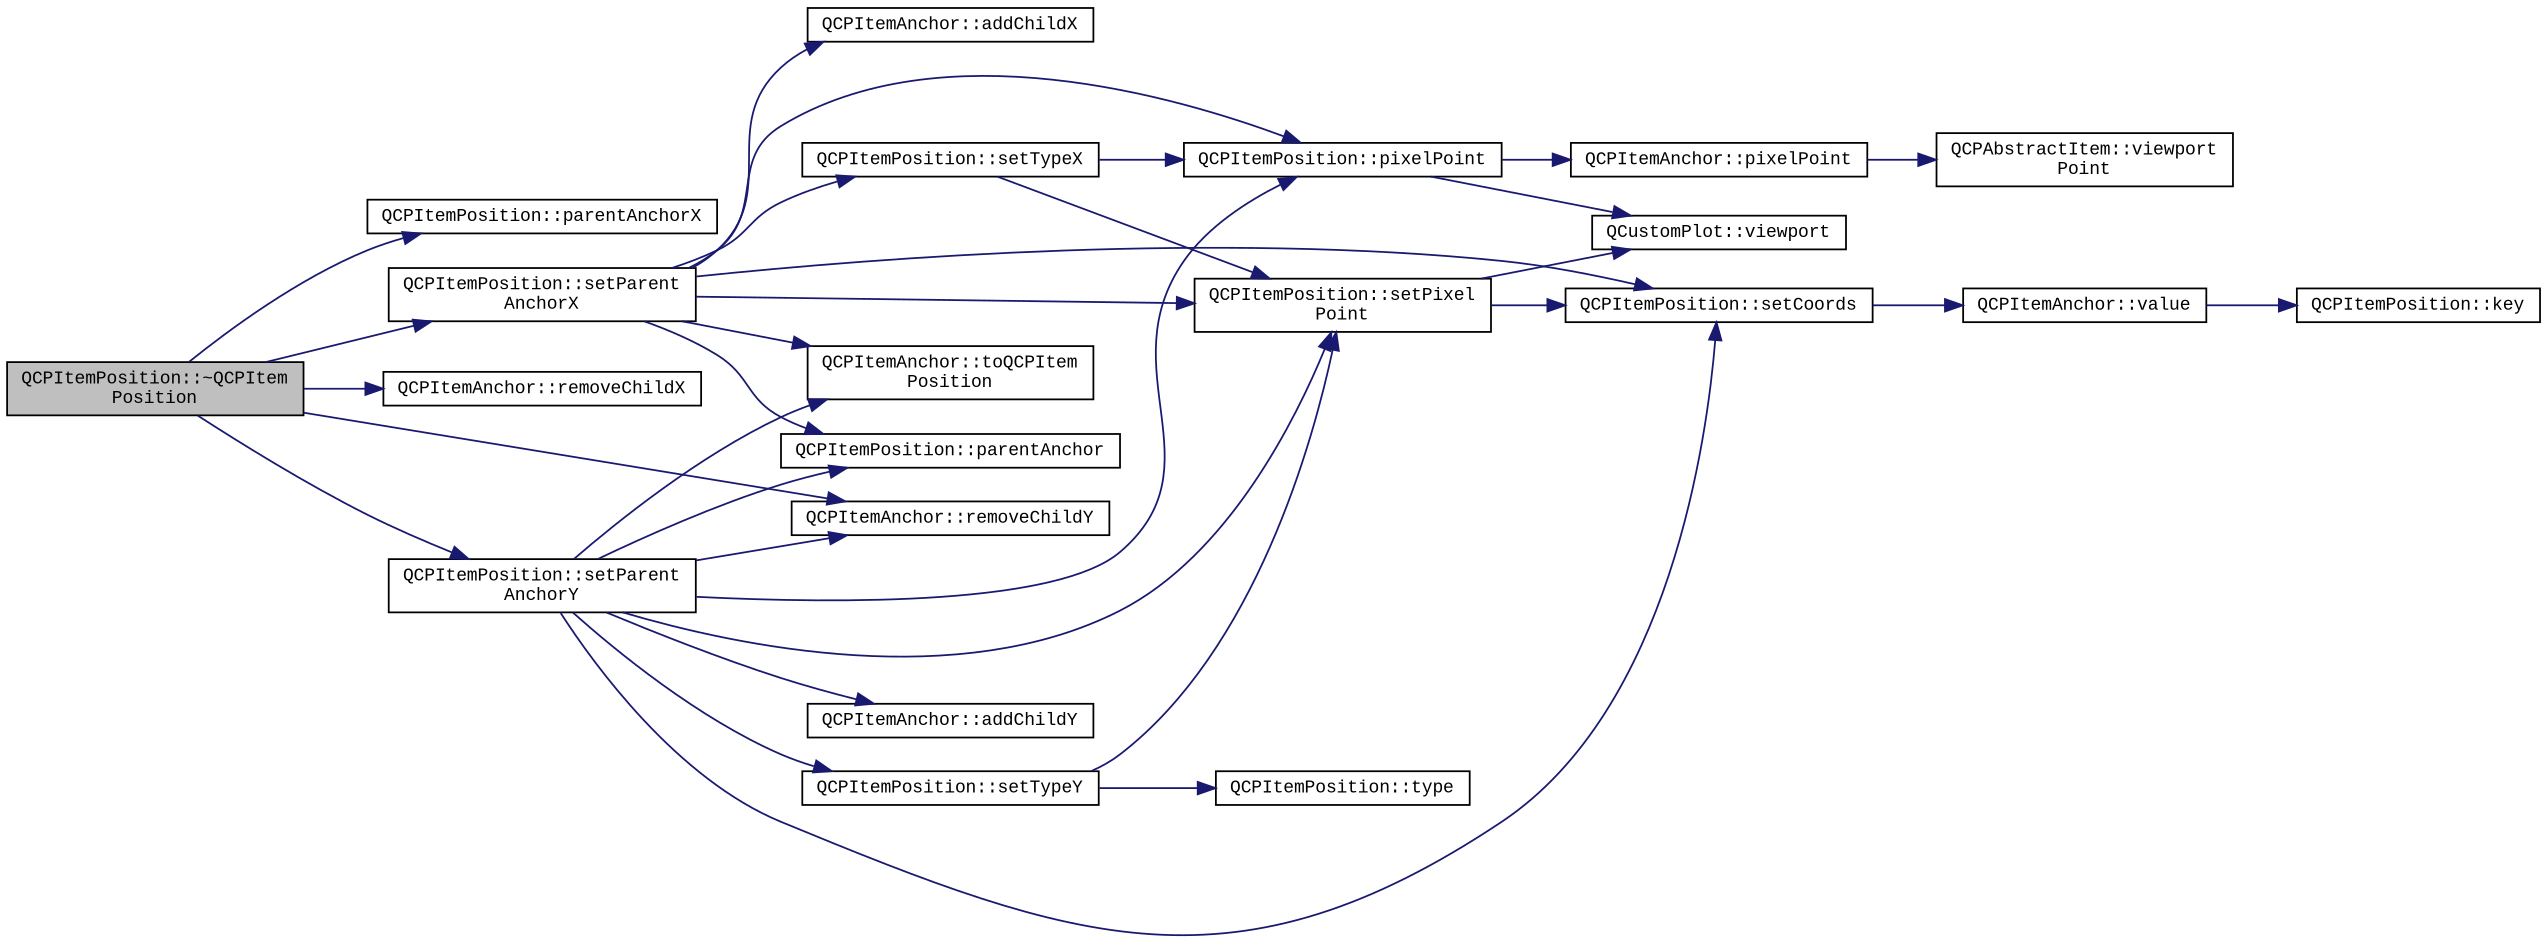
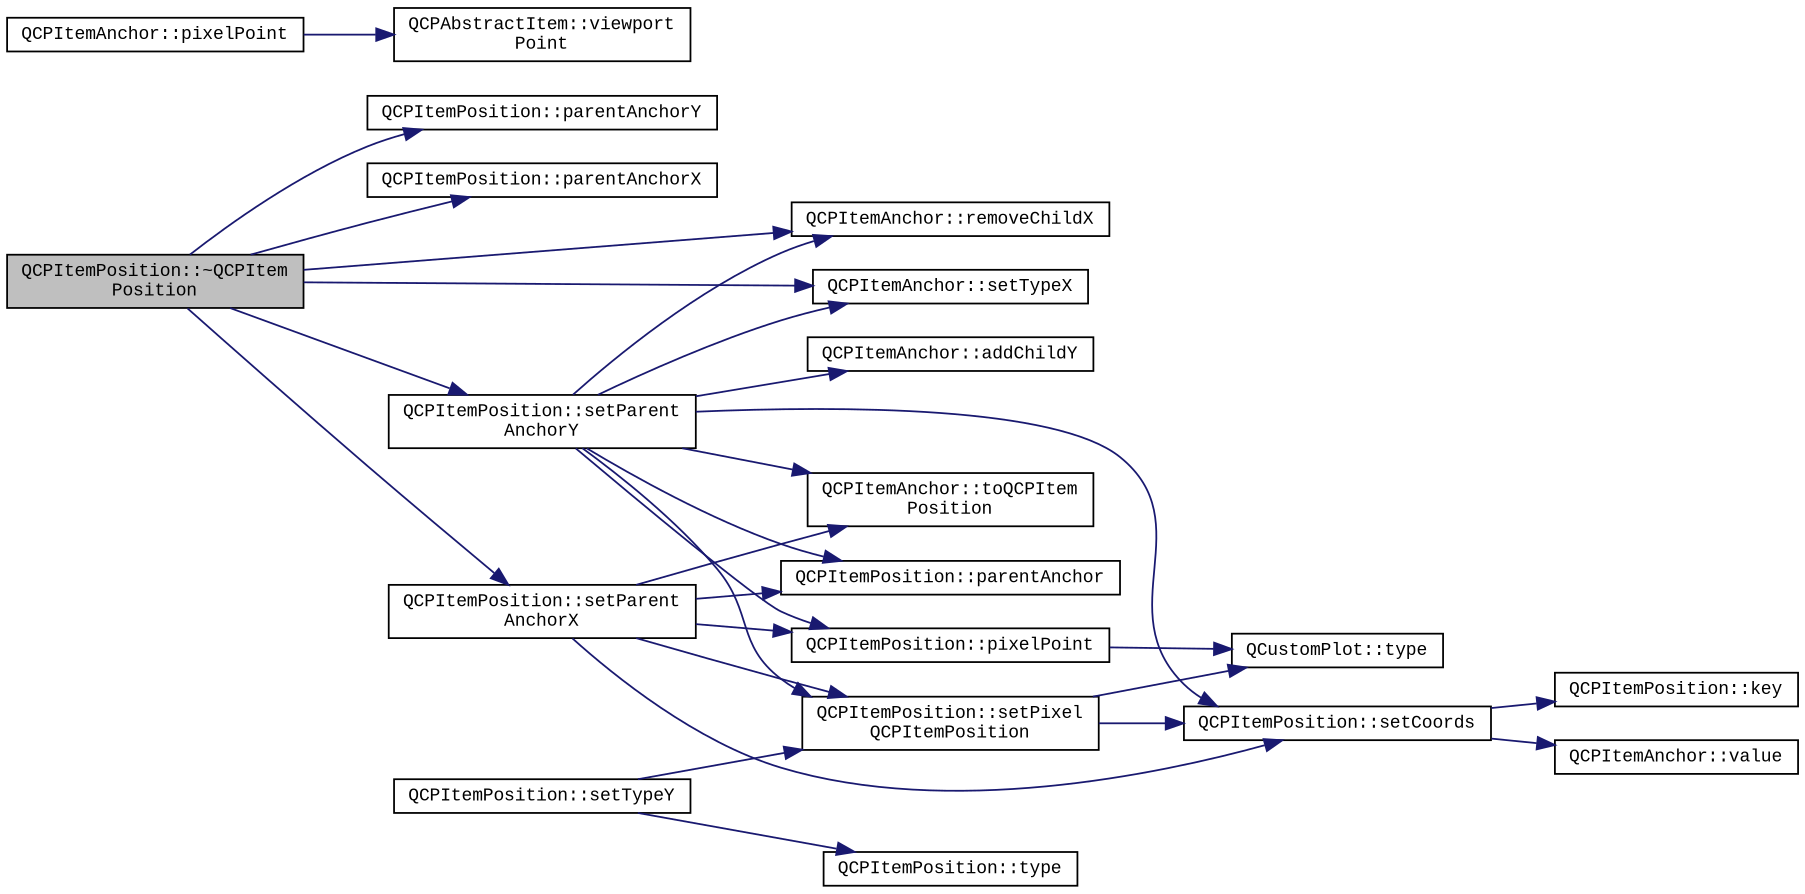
node "QCPItemAnchor::addChildX": removed
node "QCPItemPosition::parentAnchorY": added
node "QCPItemPosition::setTypeX": removed
edge "QCPItemPosition::pixelPoint" -> "QCPItemAnchor::pixelPoint": removed
node "QCustomPlot::viewport": label "QCustomPlot::viewport" -> "QCustomPlot::type"
node "QCPItemPosition::setPixel Point": label "QCPItemPosition::setPixel Point" -> "QCPItemPosition::setPixel QCPItemPosition"
edge "QCPItemAnchor::value" -> "QCPItemPosition::key": now "QCPItemPosition::setCoords" -> "QCPItemPosition::key"
node "QCPItemAnchor::removeChildY": label "QCPItemAnchor::removeChildY" -> "QCPItemAnchor::setTypeX"
edge "QCPItemPosition::setParent AnchorY" -> "QCPItemPosition::setTypeY": now "QCPItemPosition::setParent AnchorY" -> "QCPItemAnchor::removeChildX"
